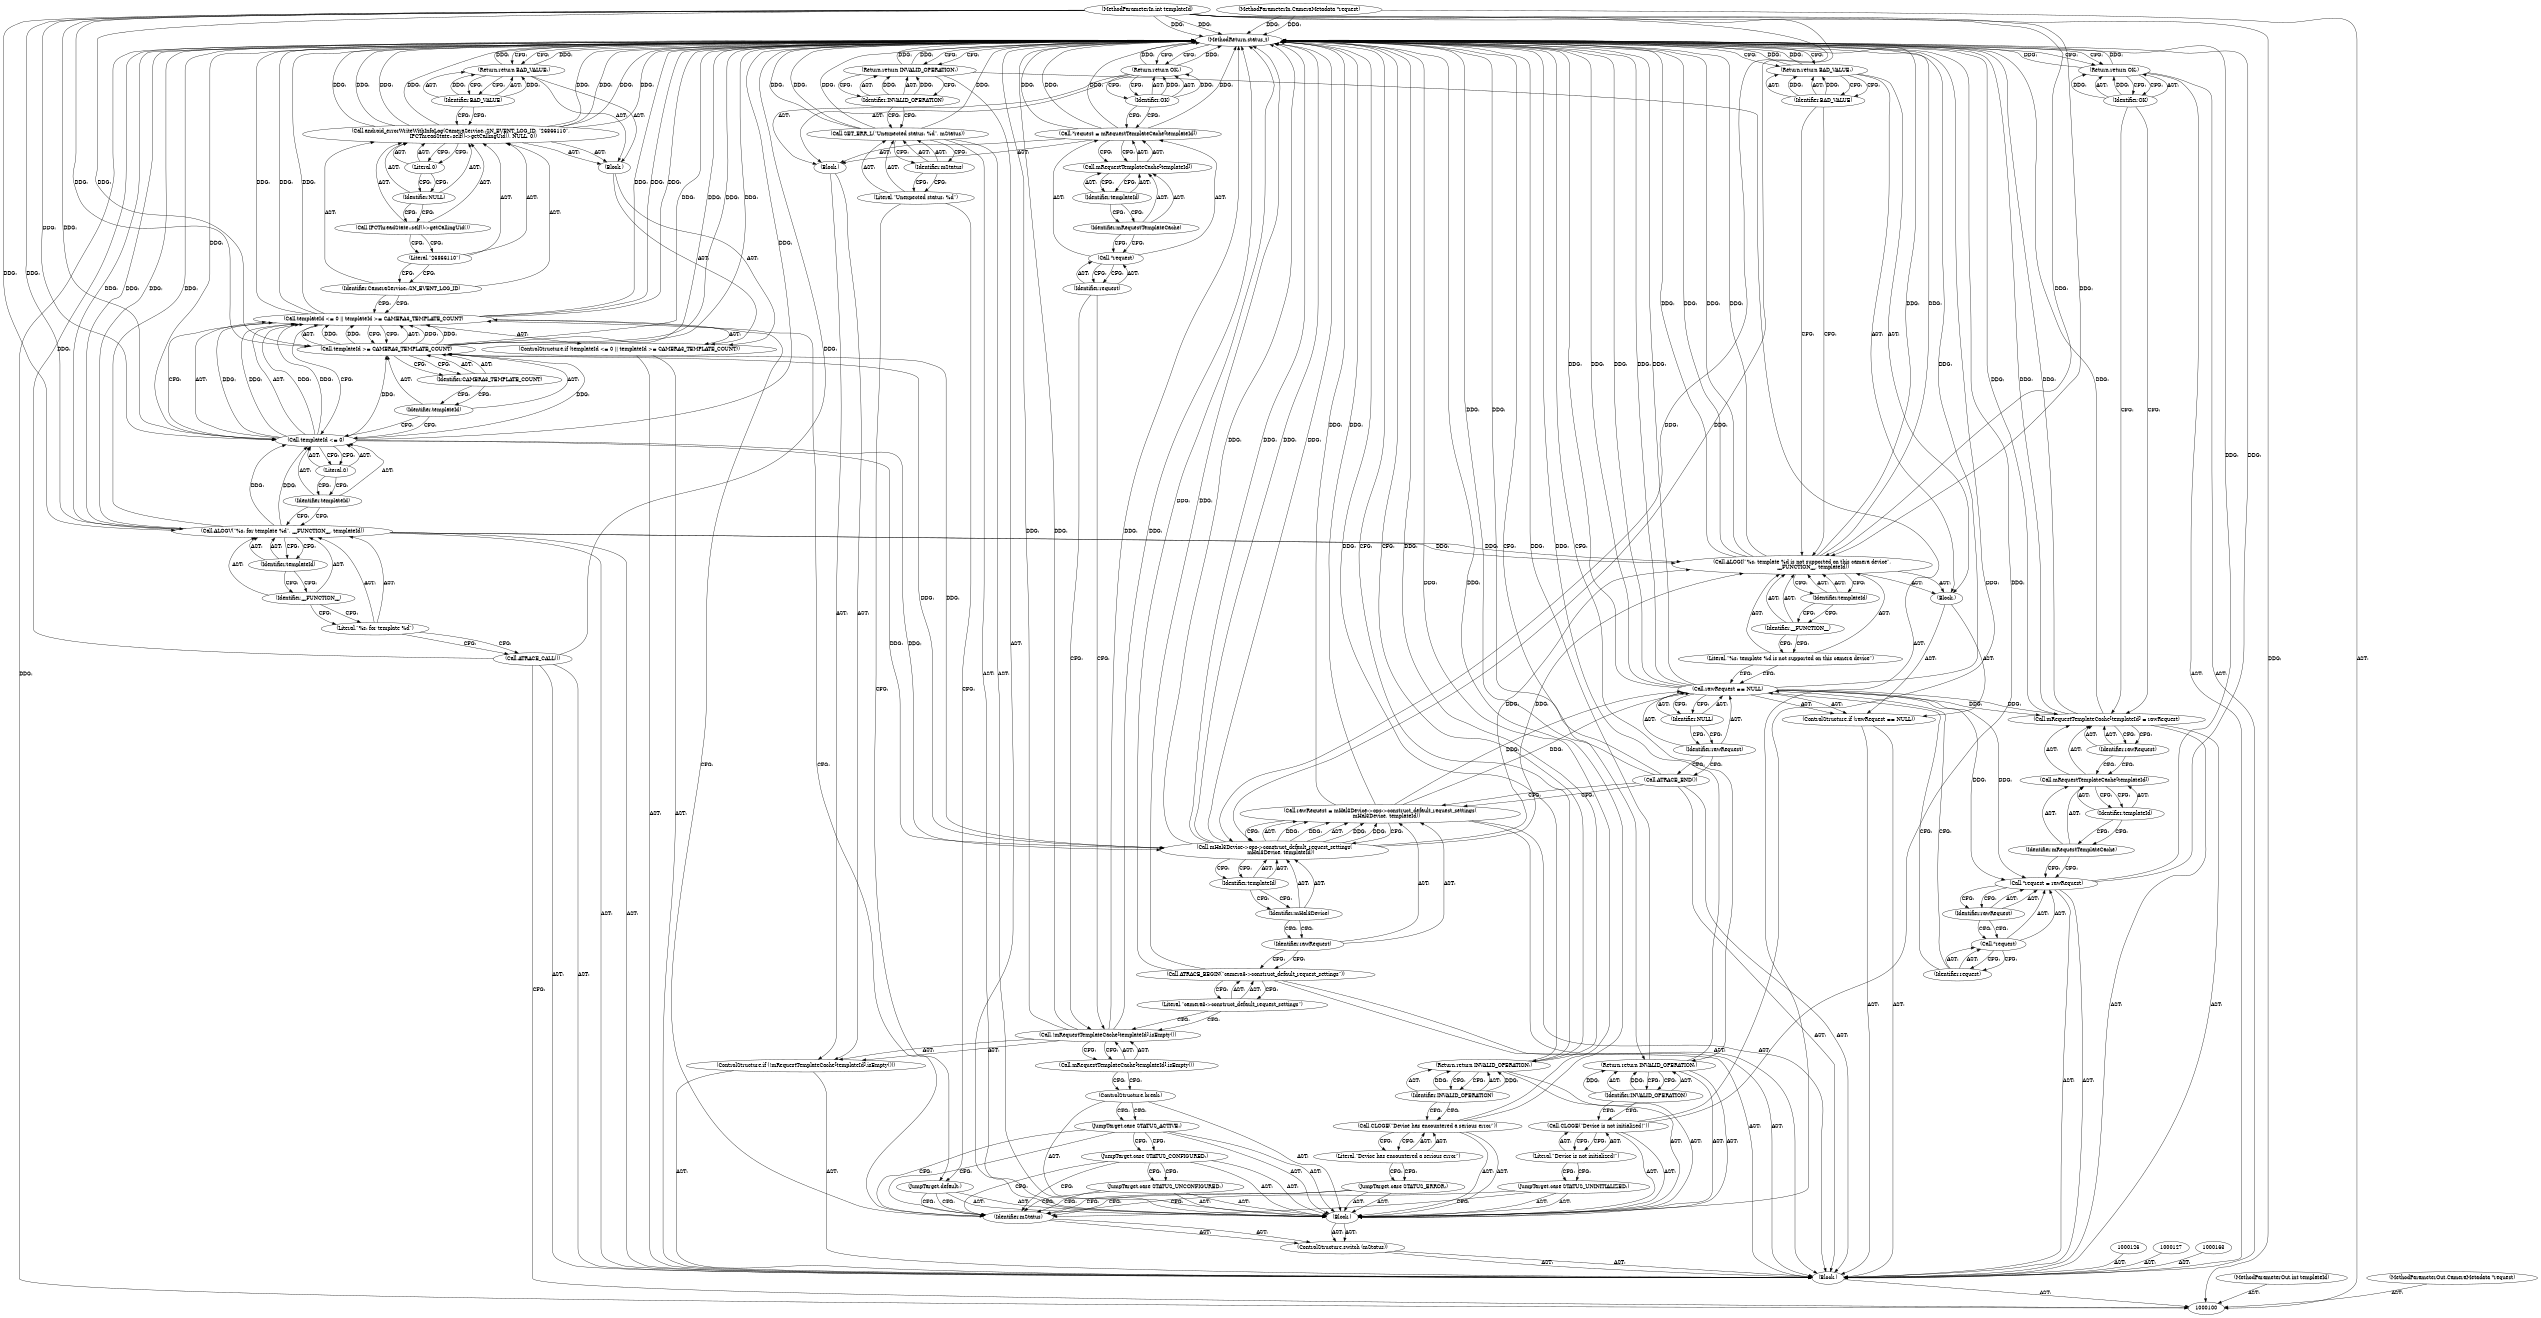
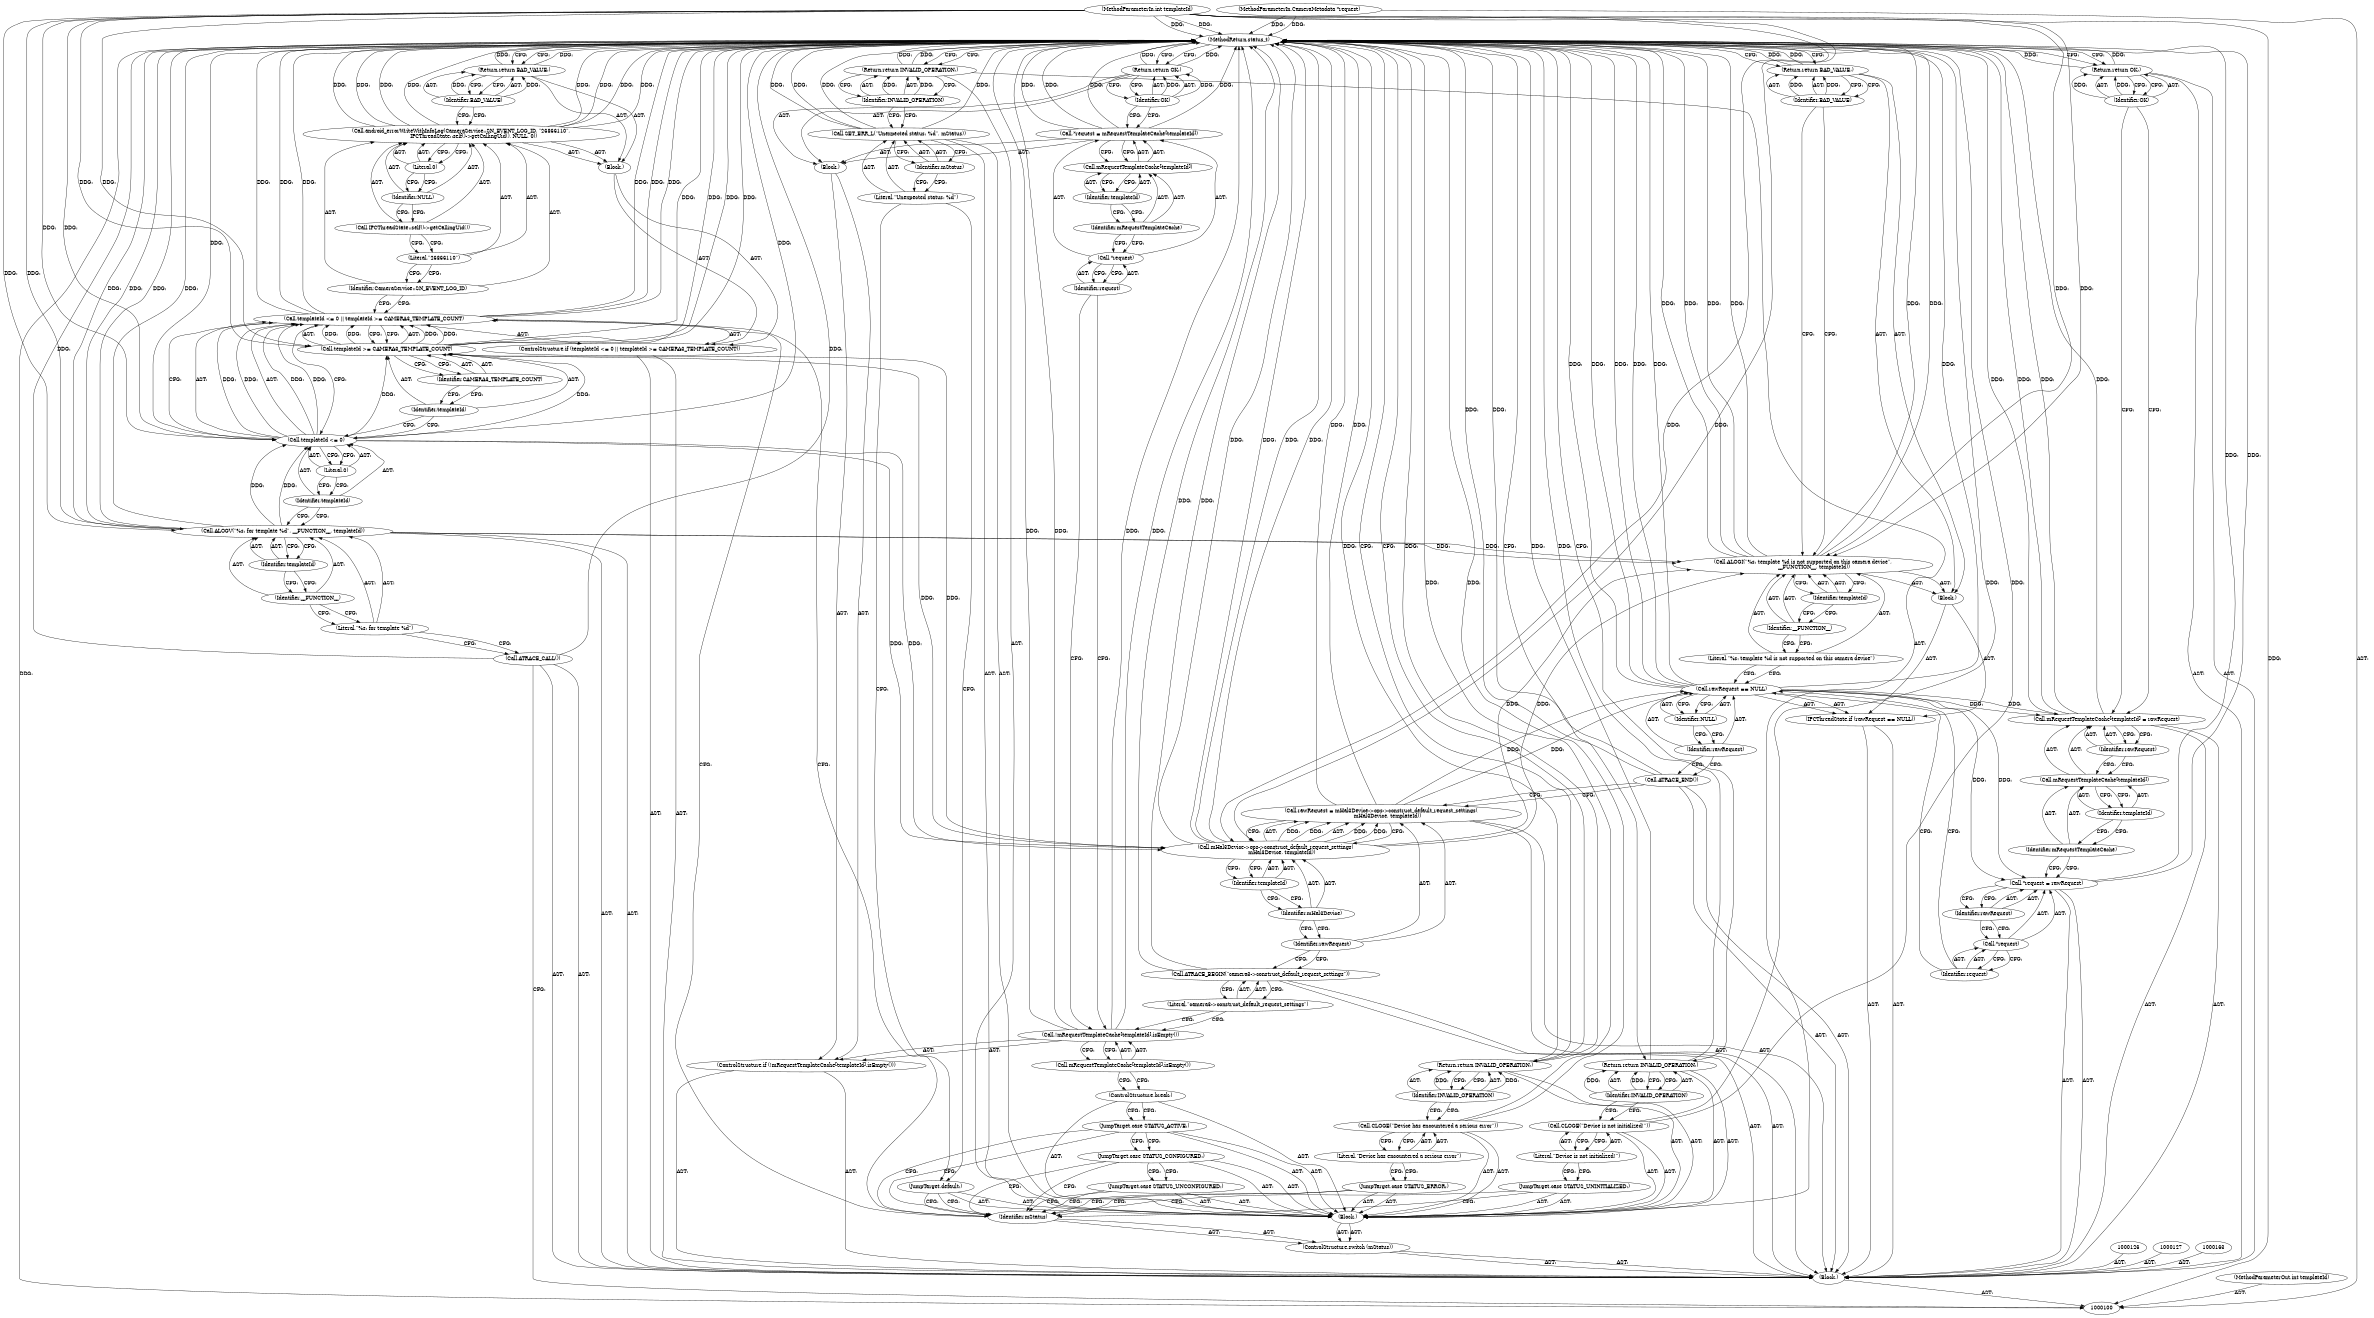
node "(ControlStructure,if (rawRequest == NULL))": label "(ControlStructure,if (rawRequest == NULL))" -> "(IPCThreadState,if (rawRequest == NULL))"
node "(MethodParameterOut,CameraMetadata *request)": removed
